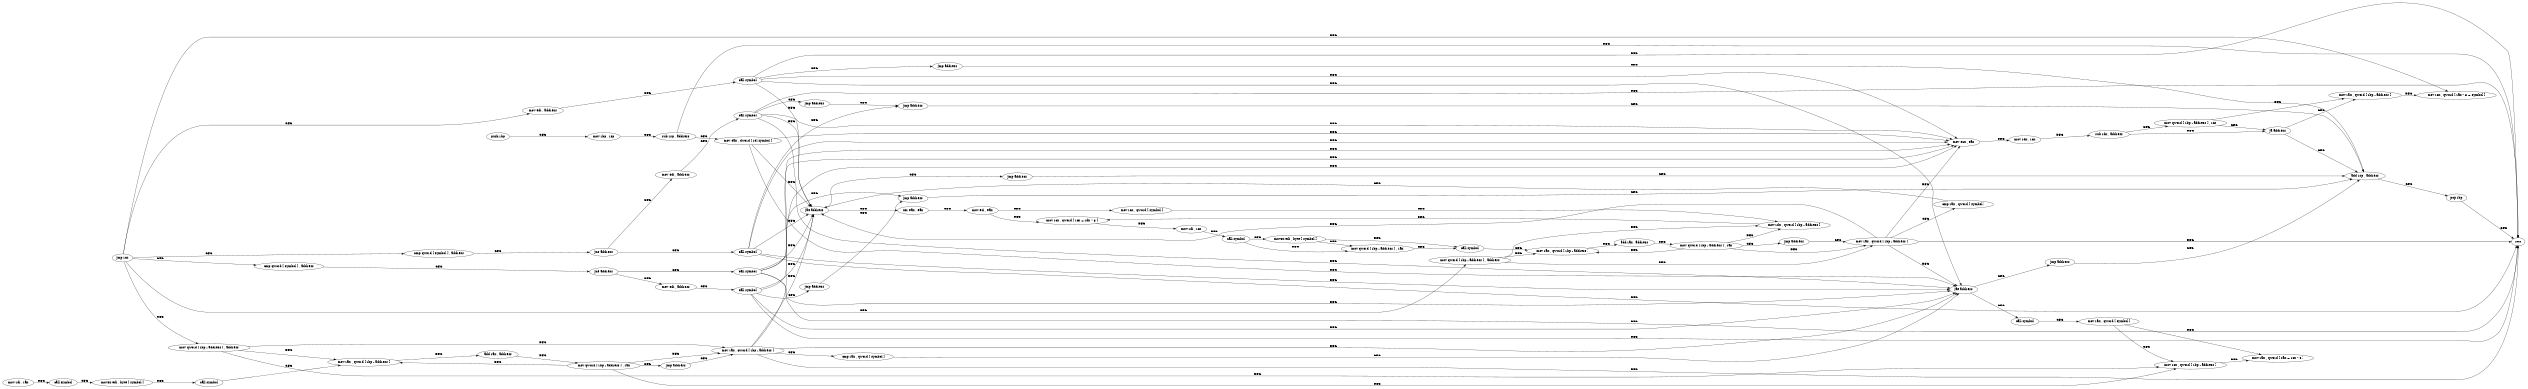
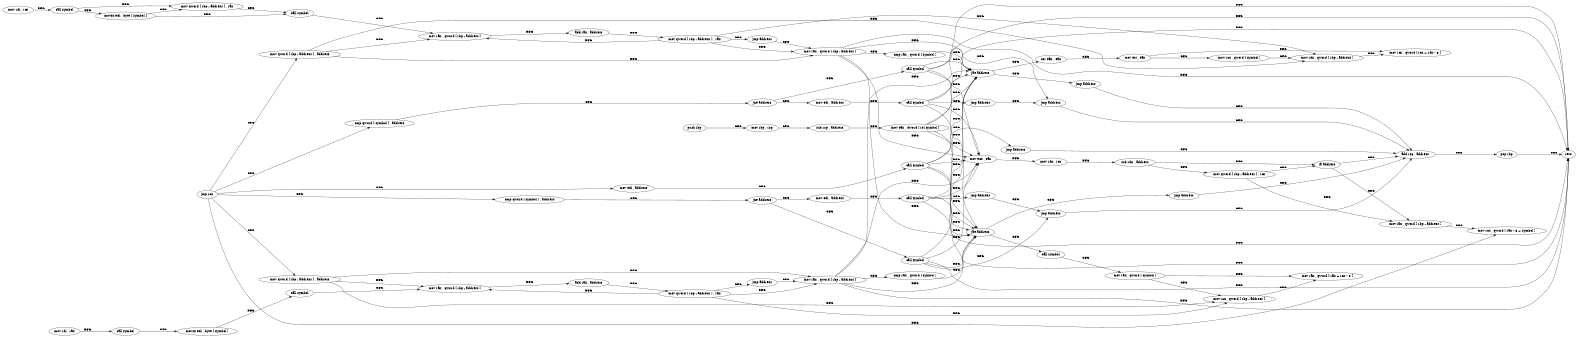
edge "sub rsp , address" -> "retn": now "mov eax , dword [ rel symbol ]" -> "retn"
edge "mov rcx , qword [ rcx + rdx * 8 ]" -> "mov rdi , rcx": removed, label "DFG"
